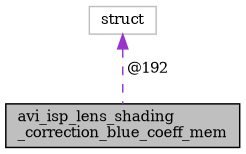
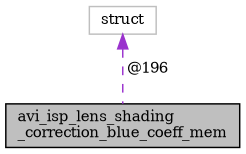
edge "avi_isp_lens_shading _correction_blue_coeff_mem" -> "struct": label " @192" -> " @196"
